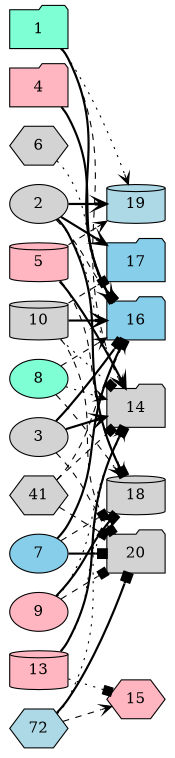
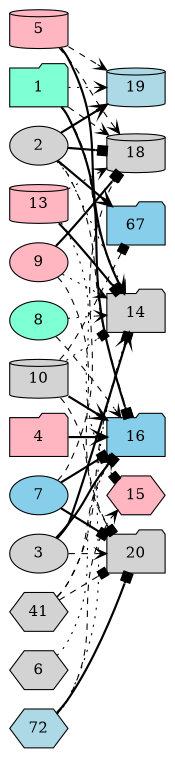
node "17": label "17" -> "67"
edge "8" -> "18": now "1" -> "18"
